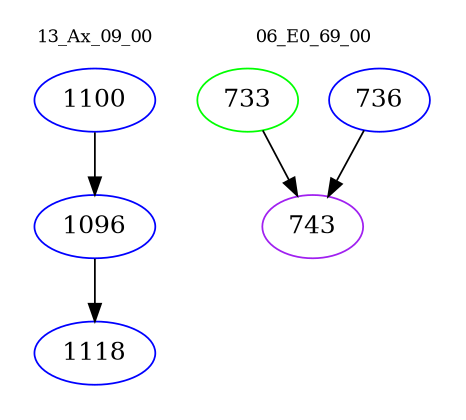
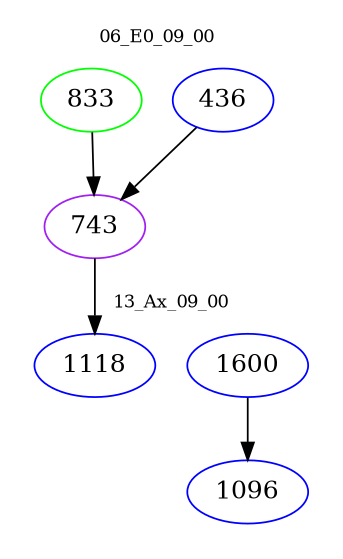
cluster "06_E0_69_00": label "06_E0_69_00" -> "06_E0_09_00"
node "1100": label "1100" -> "1600"
node "733": label "733" -> "833"
node "736": label "736" -> "436"
edge "1096" -> "1118": now "743" -> "1118"
